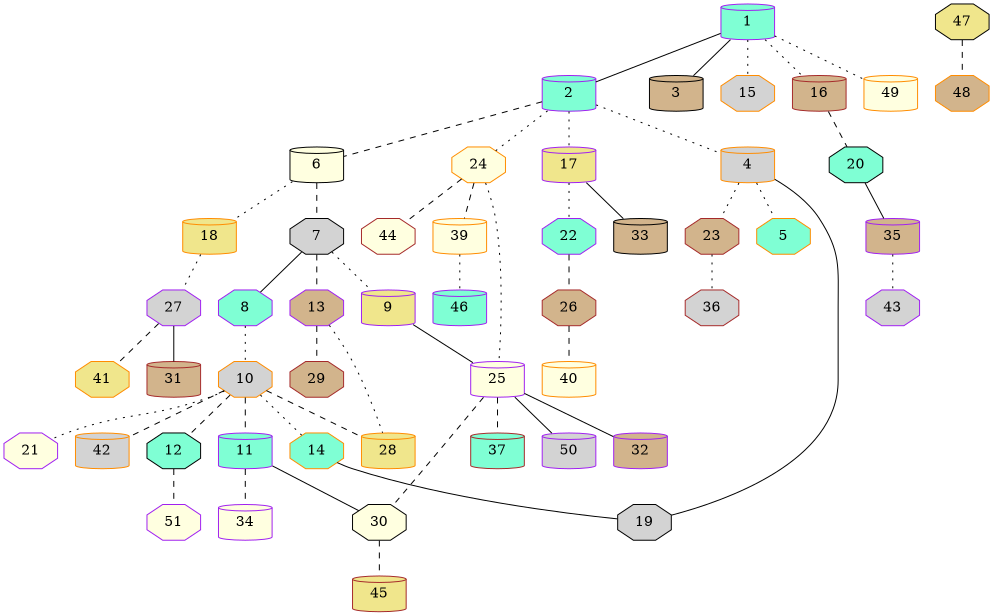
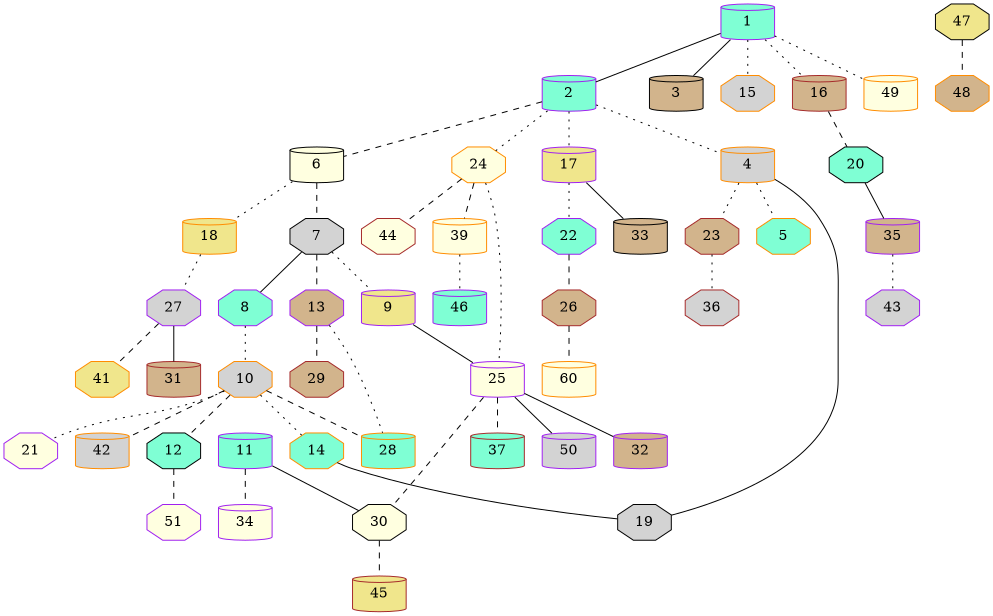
node "40": label "40" -> "60"
edge "10" -- "11": removed
node "28": fillcolor khaki -> aquamarine
